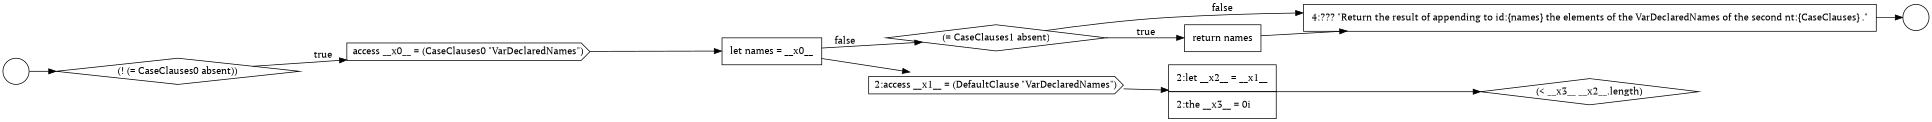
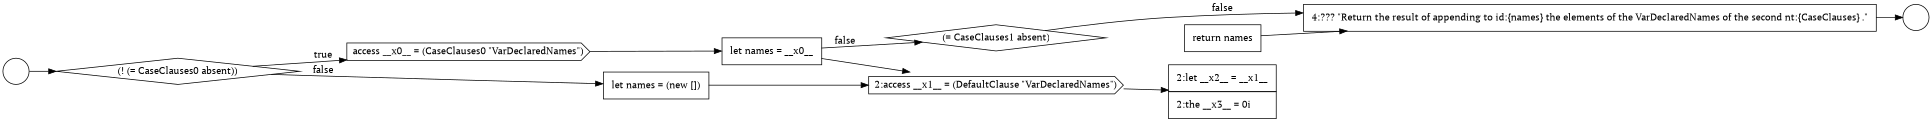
edge "(= CaseClauses1 absent)" -> "return names": removed, label "true"
node "let names = (new [])": added
node "(< __x3__ __x2__.length)": removed
